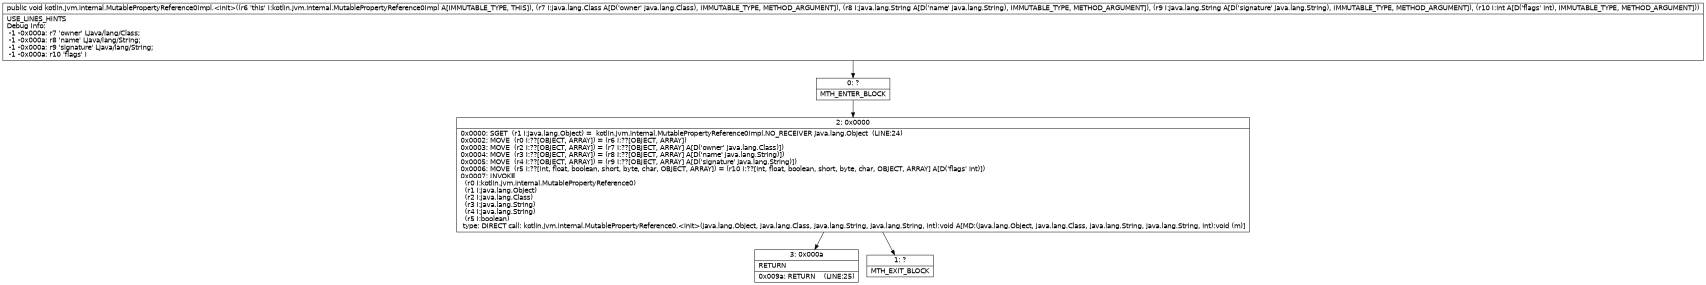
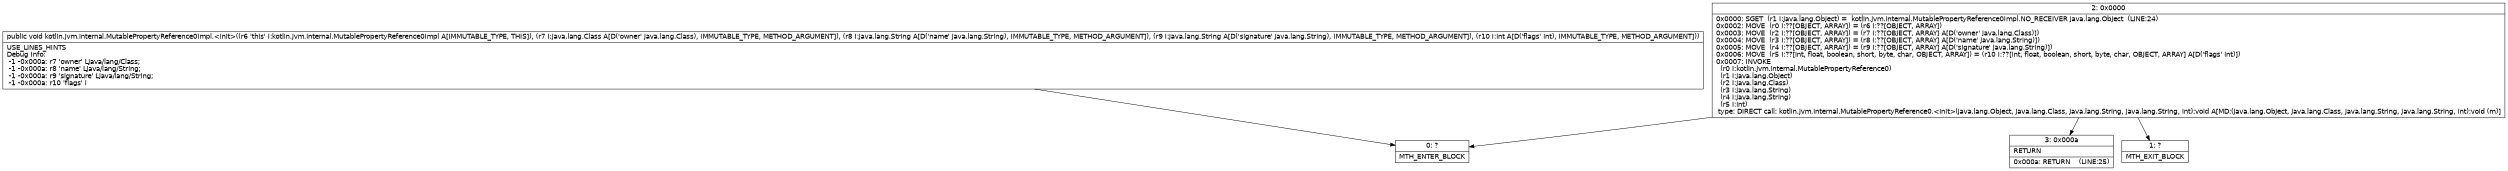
edge "0: ?" -> "2: 0x0000": reversed
node "2: 0x0000": text "(r5 I:boolean)" -> "(r5 I:int)"
node "3: 0x000a": text "0x009a: RETURN    (LINE:25)" -> "0x000a: RETURN    (LINE:25)"
